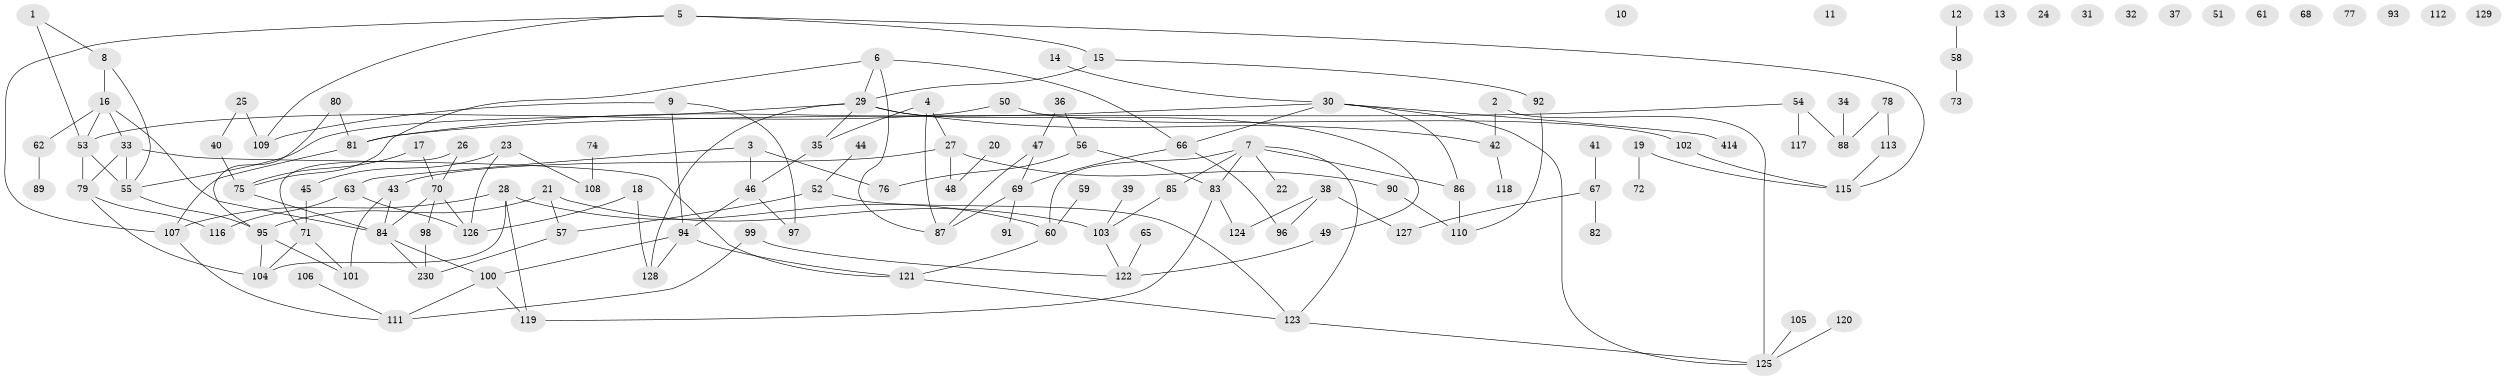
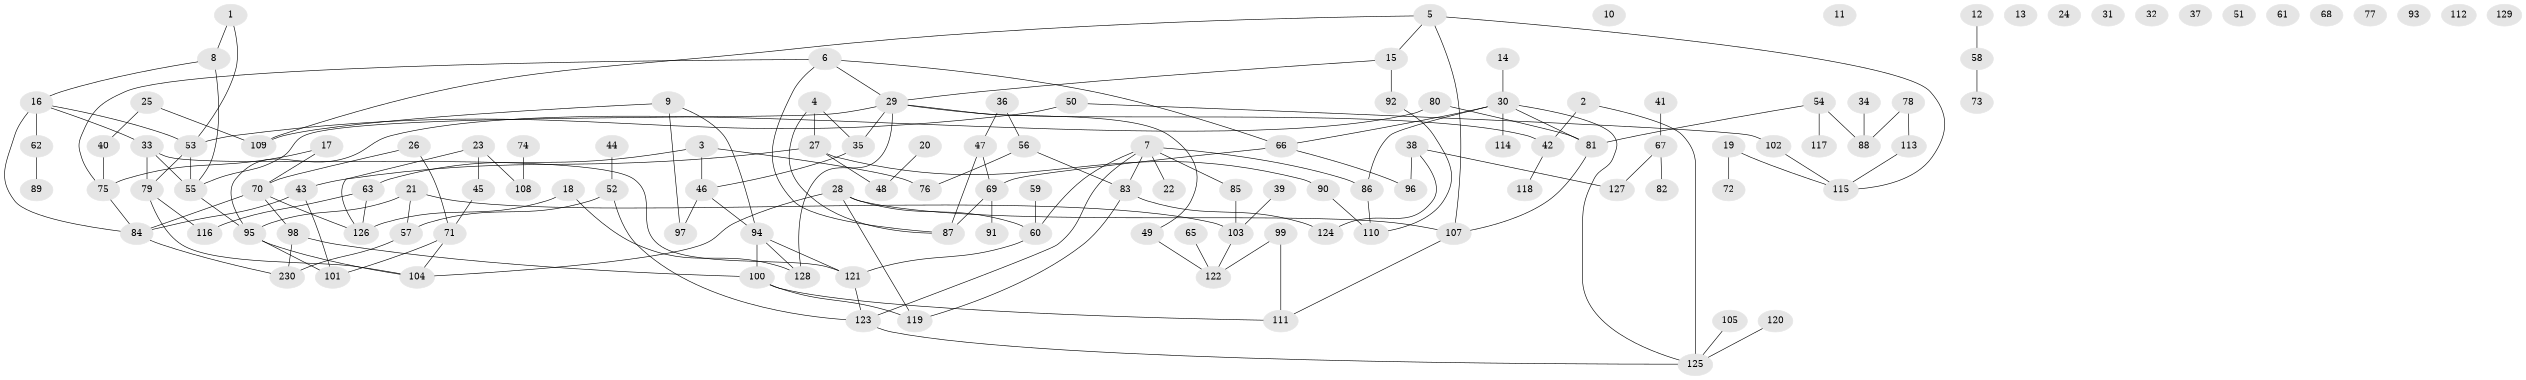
node "414": label "414" -> "114"
edge "84" -- "100": now "98" -- "100"
node "106": removed
